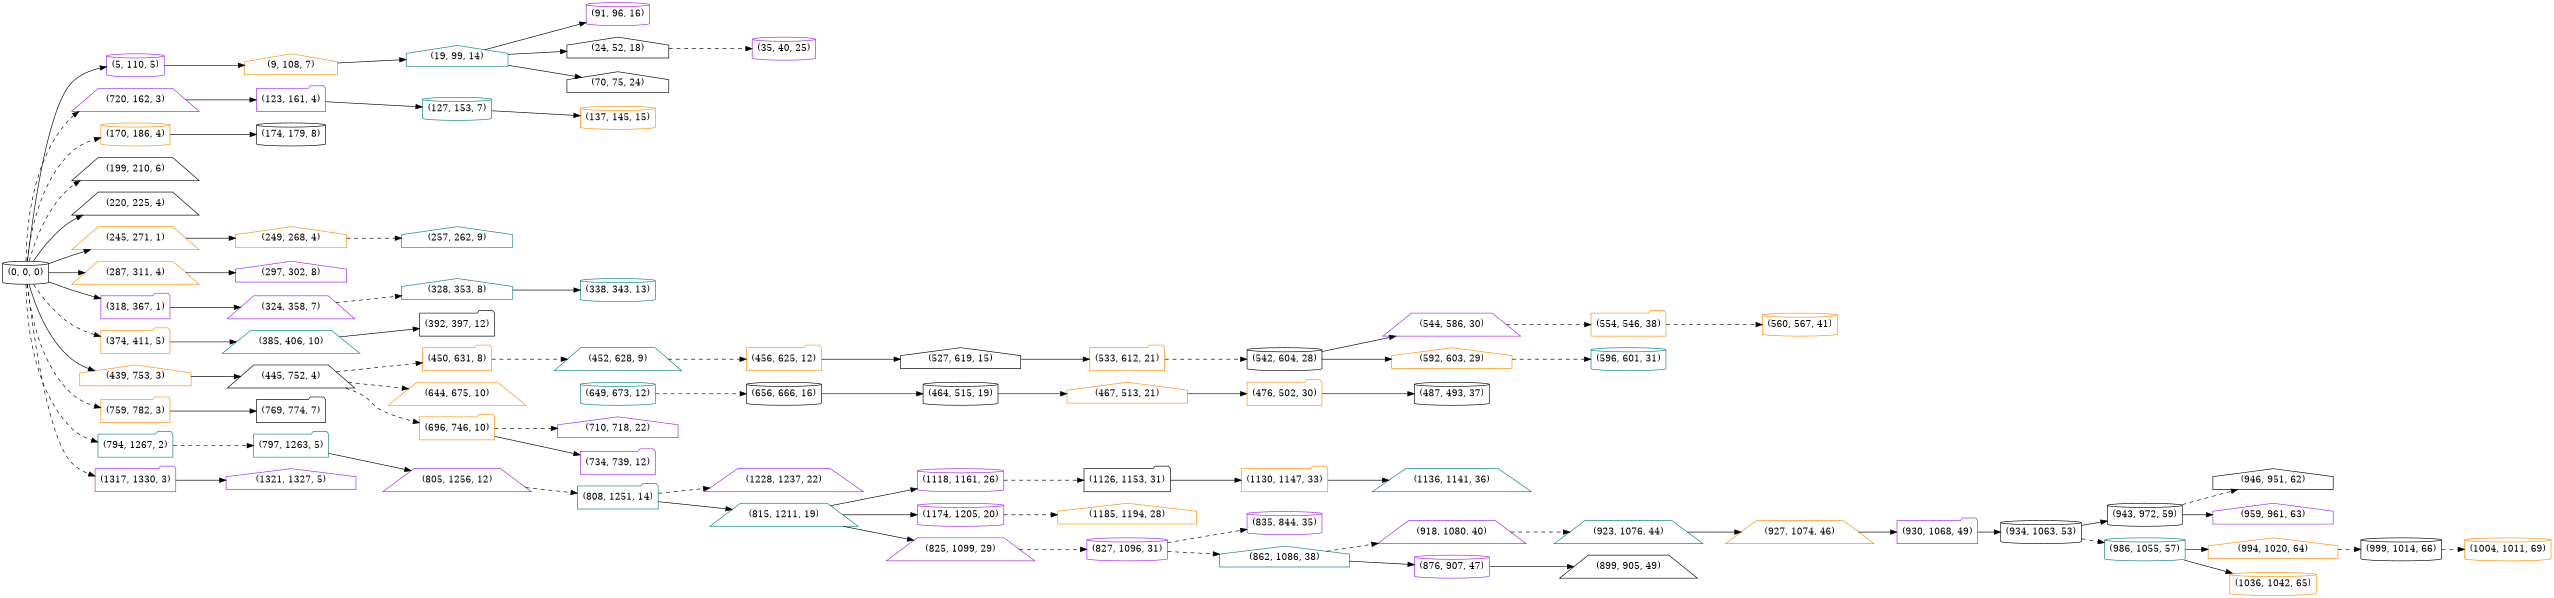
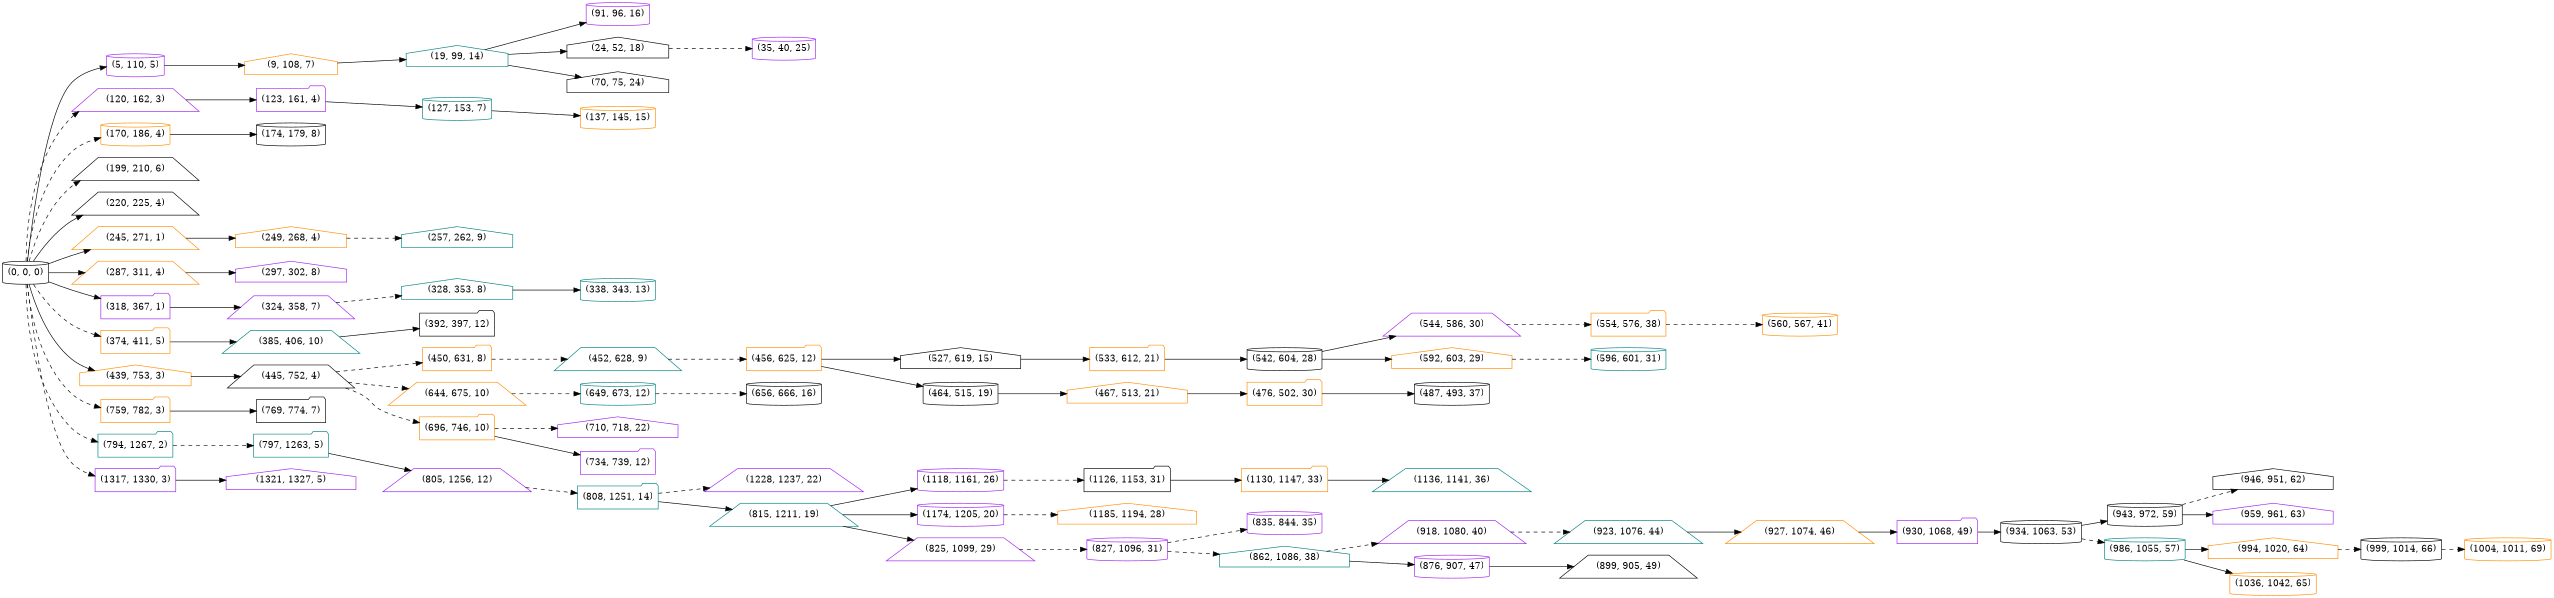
node "(720, 162, 3)": label "(720, 162, 3)" -> "(120, 162, 3)"
node "(554, 546, 38)": label "(554, 546, 38)" -> "(554, 576, 38)"
edge "(533, 612, 21)" -> "(542, 604, 28)": style dashed -> solid
edge "(644, 675, 10)" -> "(649, 673, 12)": added
edge "(656, 666, 16)" -> "(464, 515, 19)": now "(456, 625, 12)" -> "(464, 515, 19)"
